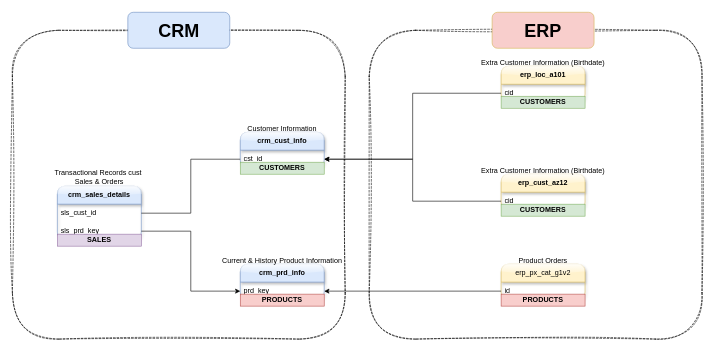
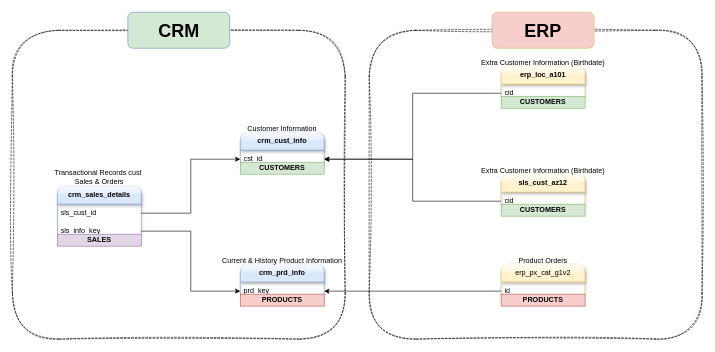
node "CRM": fillcolor #dae8fc -> #d5e8d4
edge "cst_id" -- "sls_cust_id": arrowhead none -> classic
node "erp_cust_az12": label "erp_cust_az12" -> "sls_cust_az12"
node "sls_prd_key": label "sls_prd_key" -> "sls_info_key"
